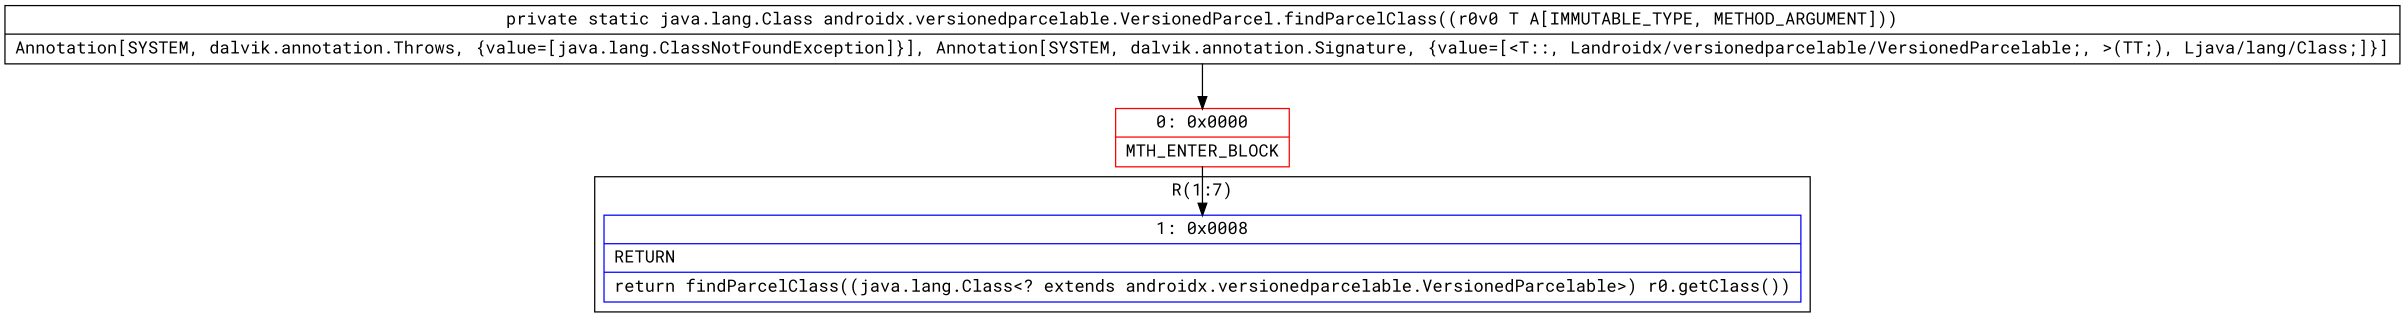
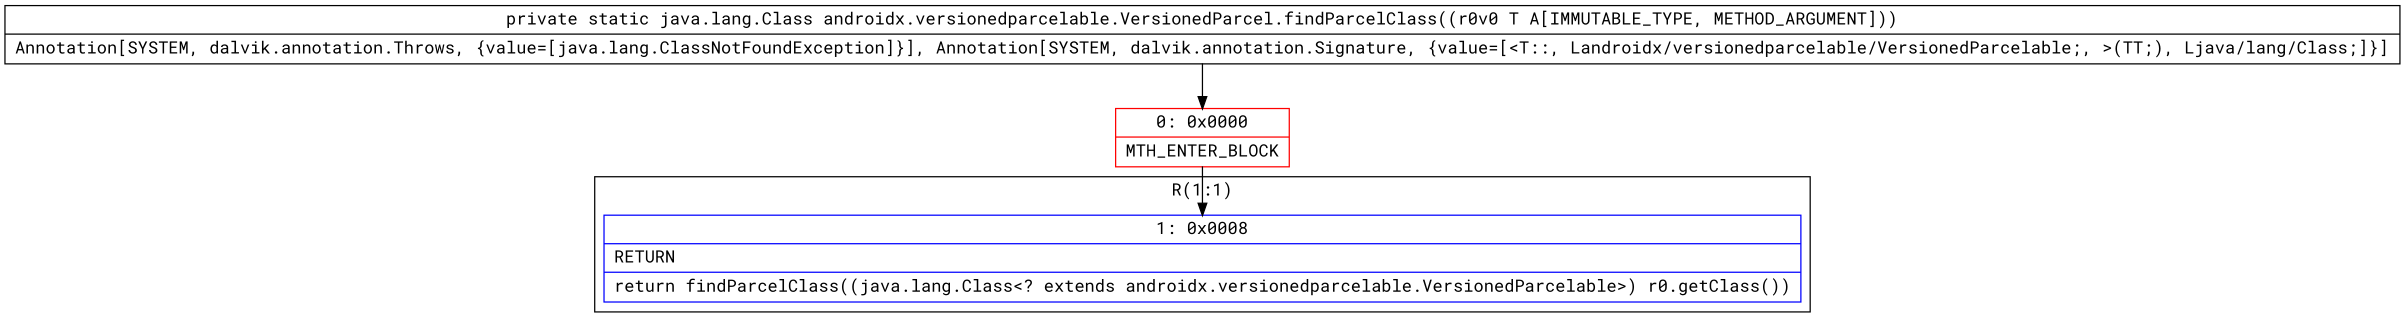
cluster "R(1:7)": label "R(1:7)" -> "R(1:1)"
